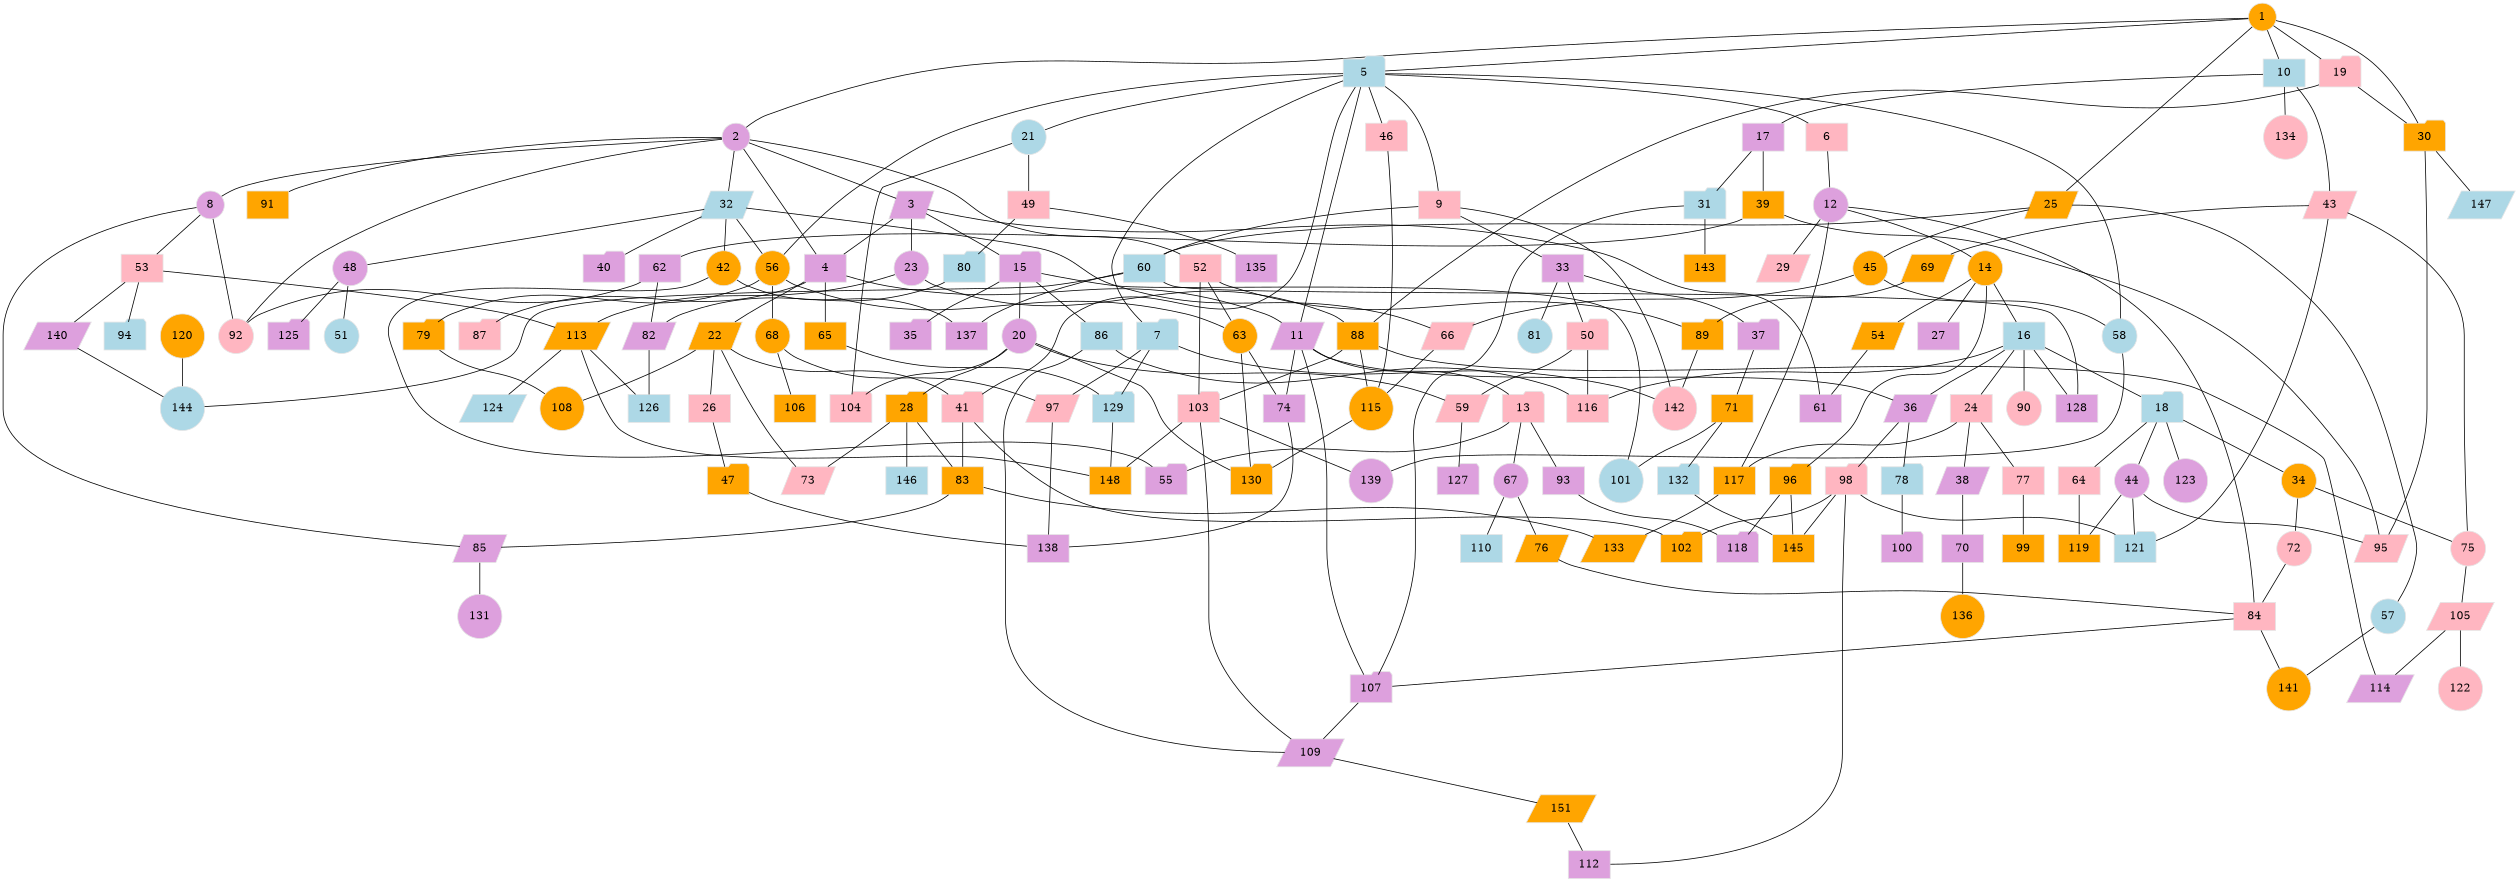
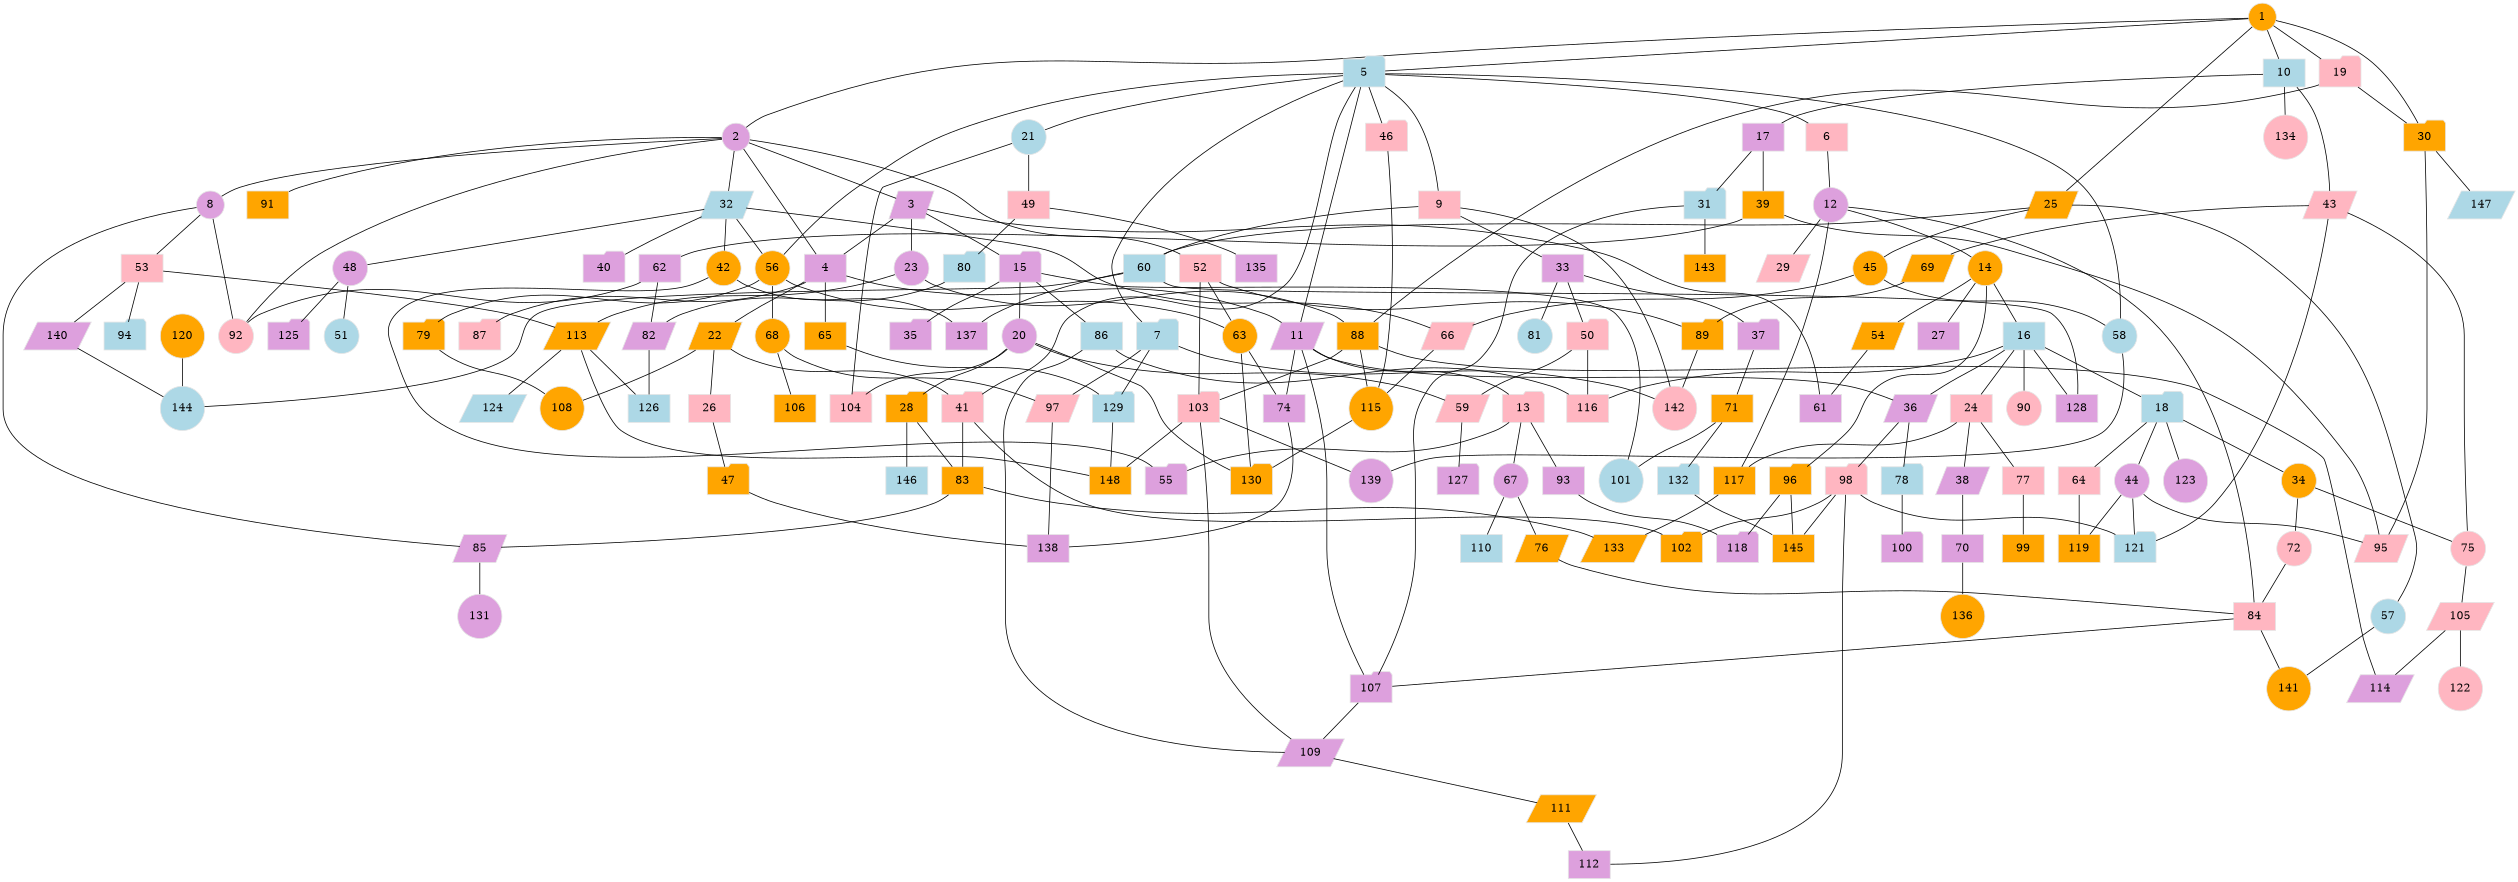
node "73": removed
node "151": label "151" -> "111"
